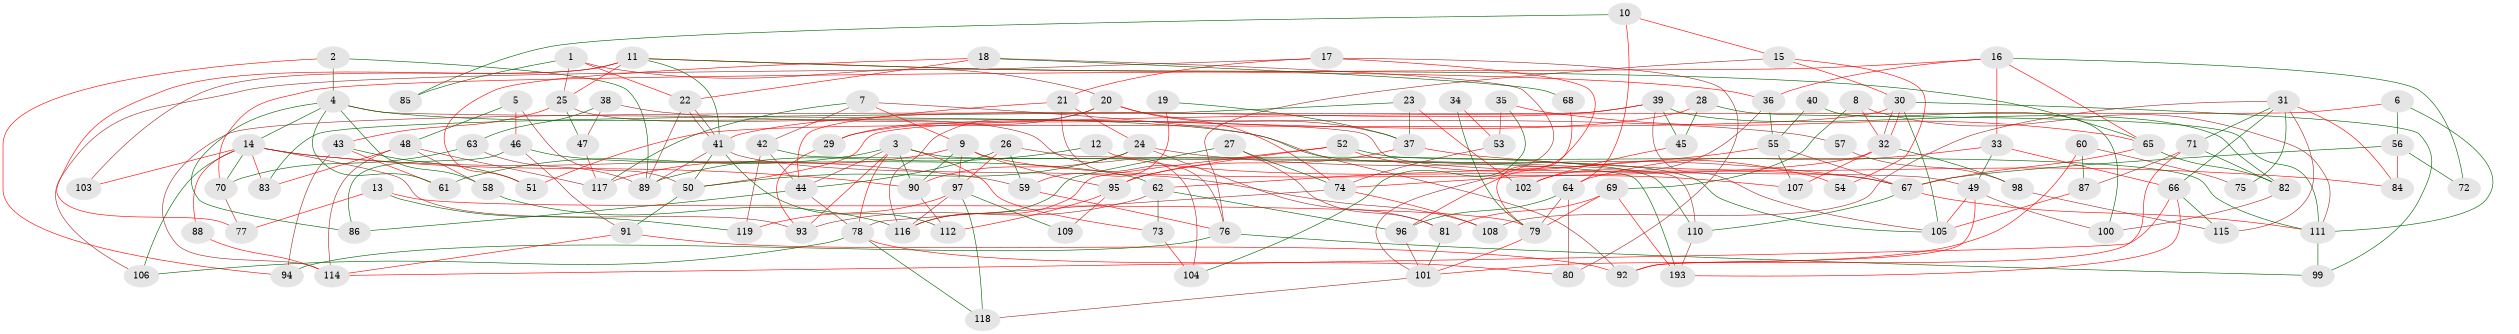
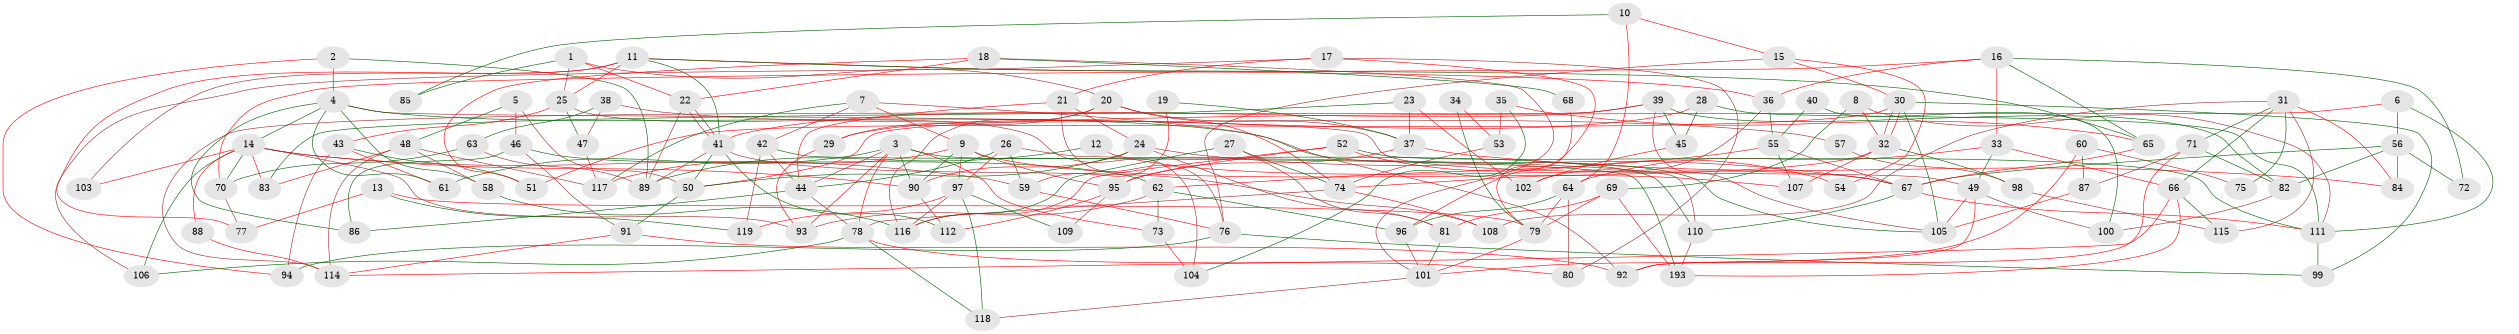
edge "16" -- "65": color red -> darkgreen
edge "65" -- "82": now "56" -- "82"
